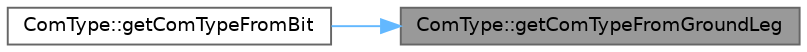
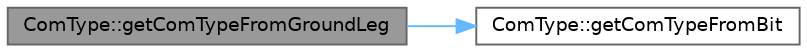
edge "ComType::getComTypeFromBit" -> "ComType::getComTypeFromGroundLeg": reversed
